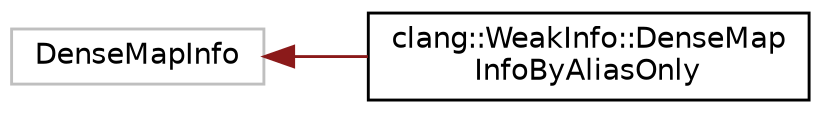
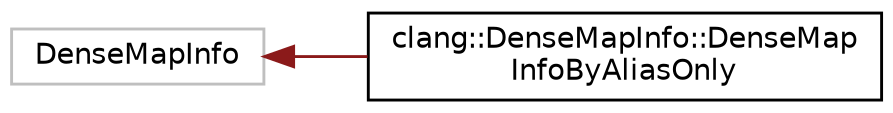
node "clang::WeakInfo::DenseMap InfoByAliasOnly": label "clang::WeakInfo::DenseMap InfoByAliasOnly" -> "clang::DenseMapInfo::DenseMap InfoByAliasOnly"
